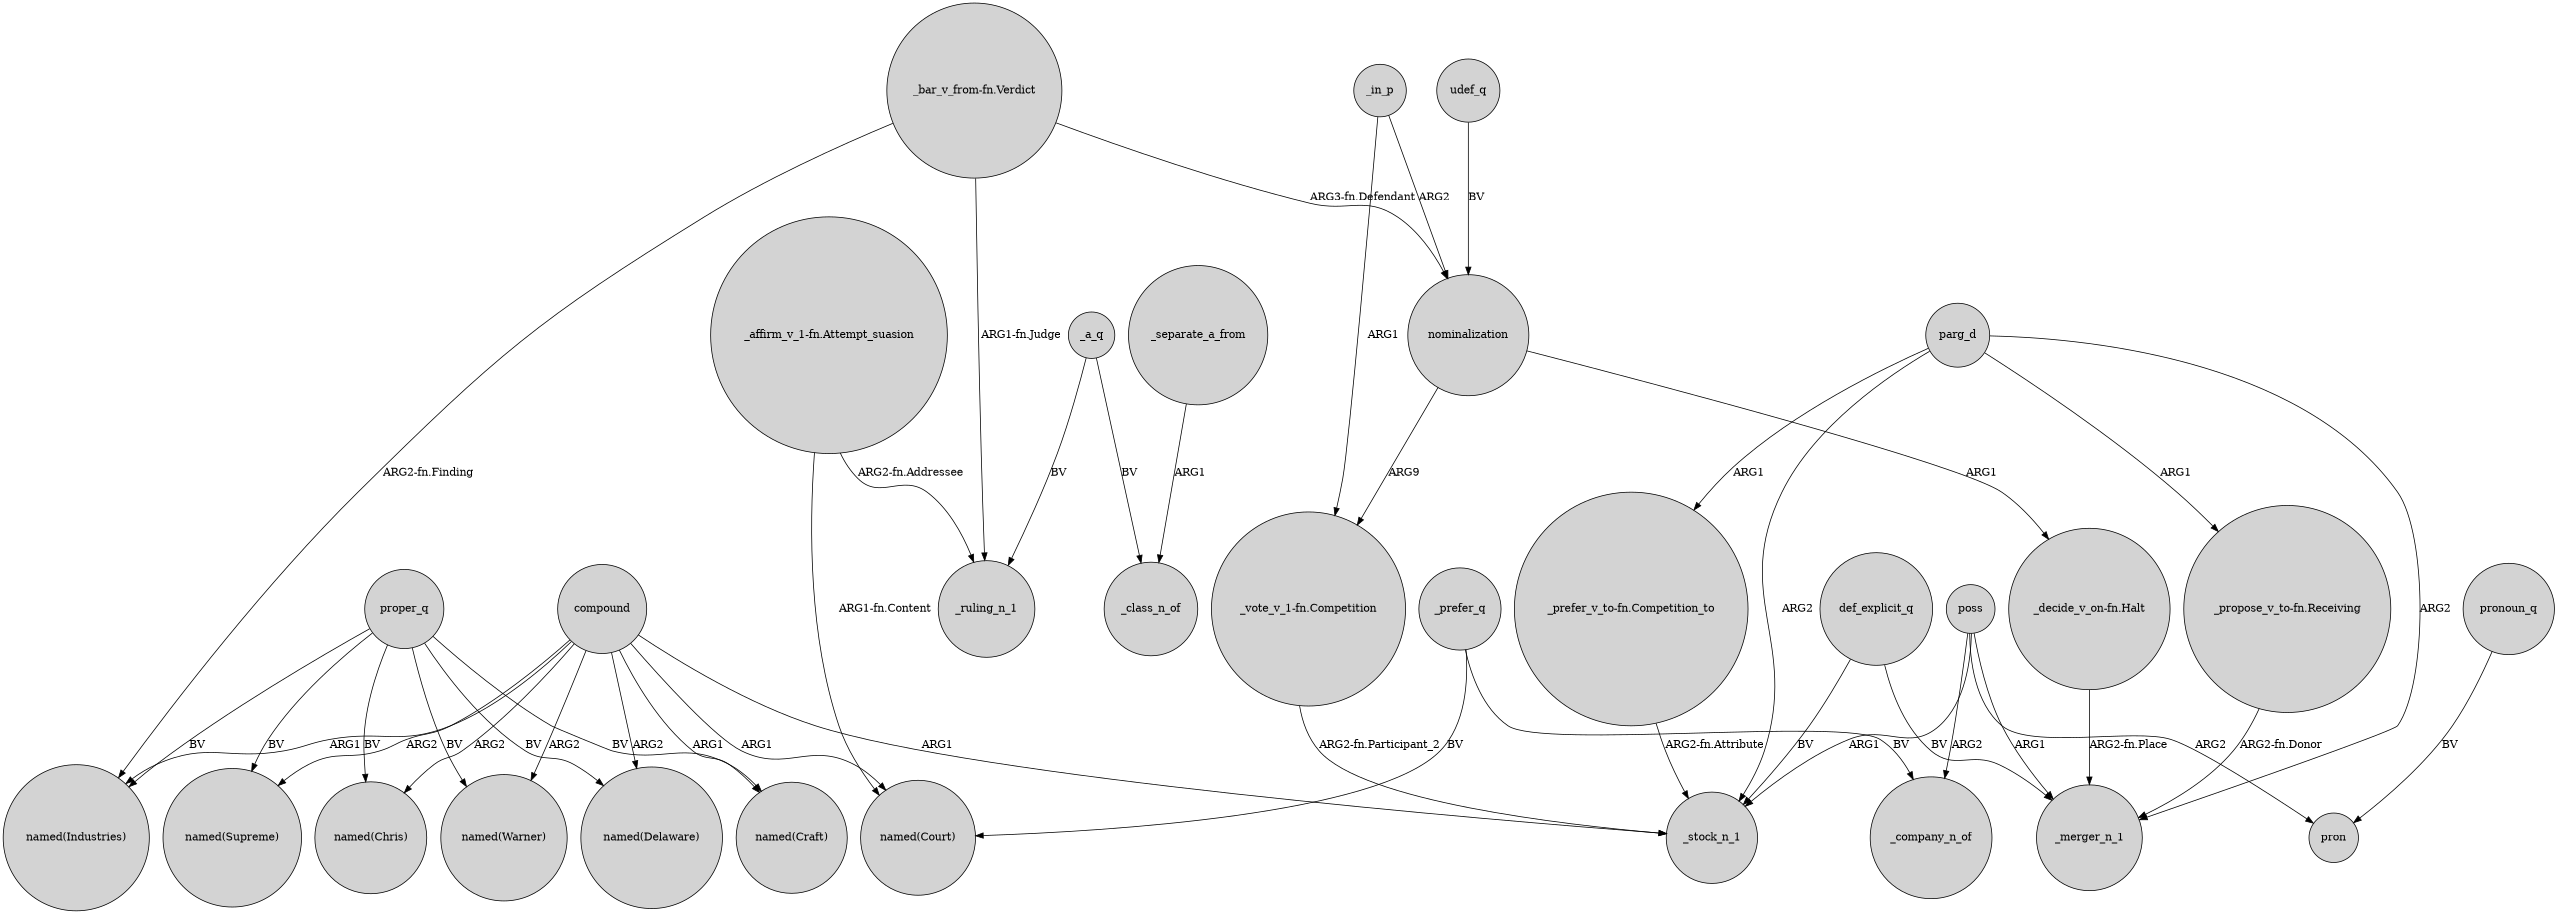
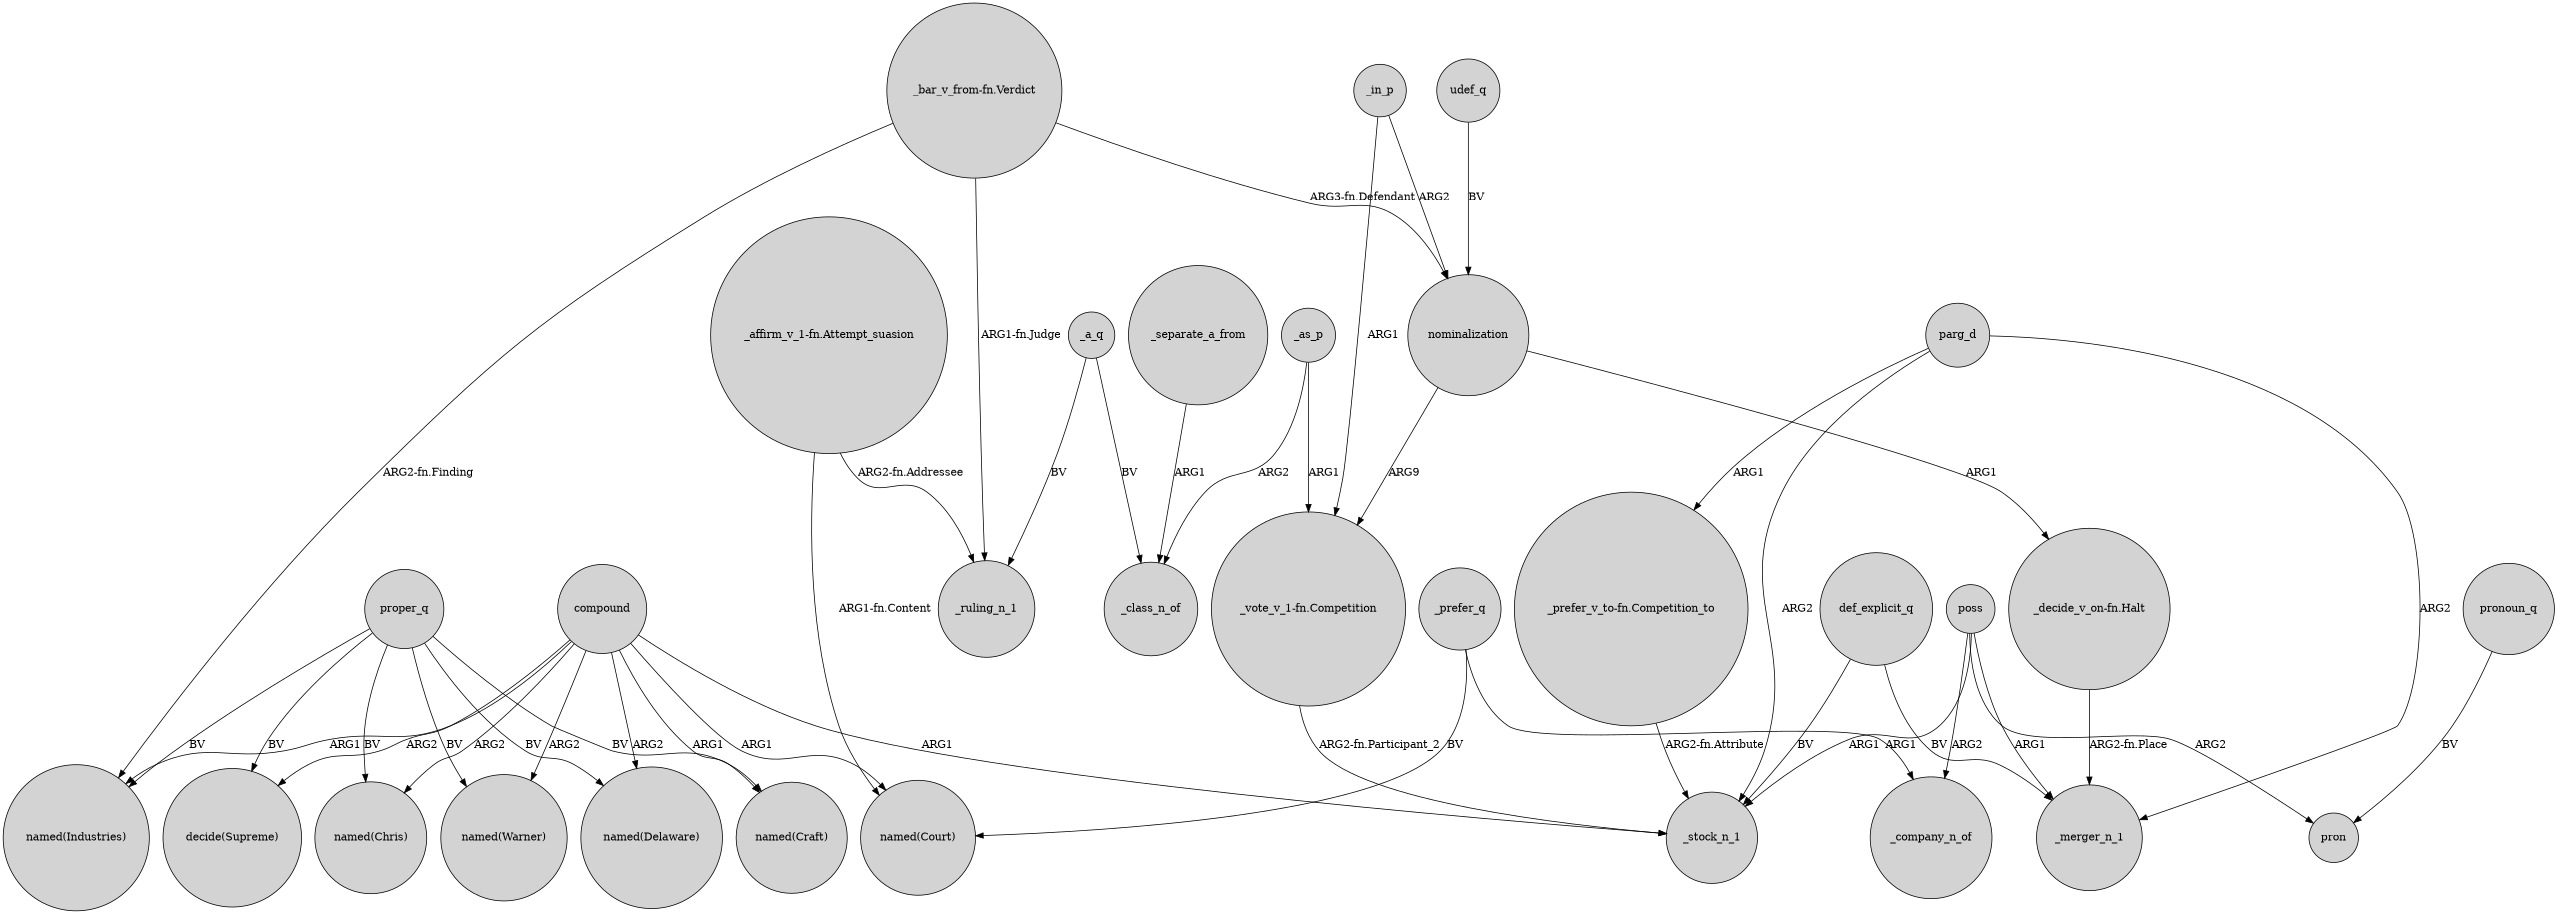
node "_as_p": added
node "_propose_v_to-fn.Receiving": removed
edge "_prefer_q" -> "_company_n_of": label "BV" -> "ARG1"
node "named(Supreme)": label "named(Supreme)" -> "decide(Supreme)"
